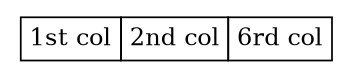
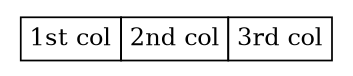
node "1st col": text "6rd col" -> "3rd col"
